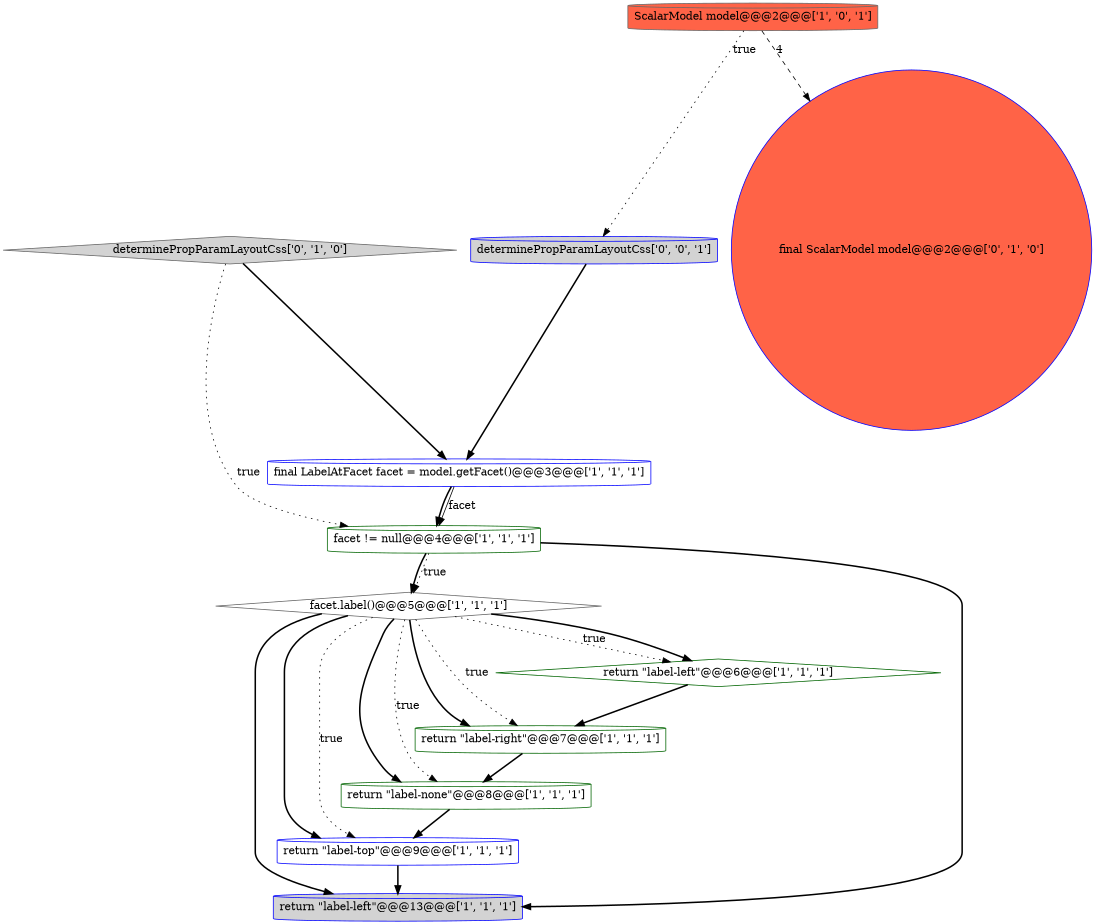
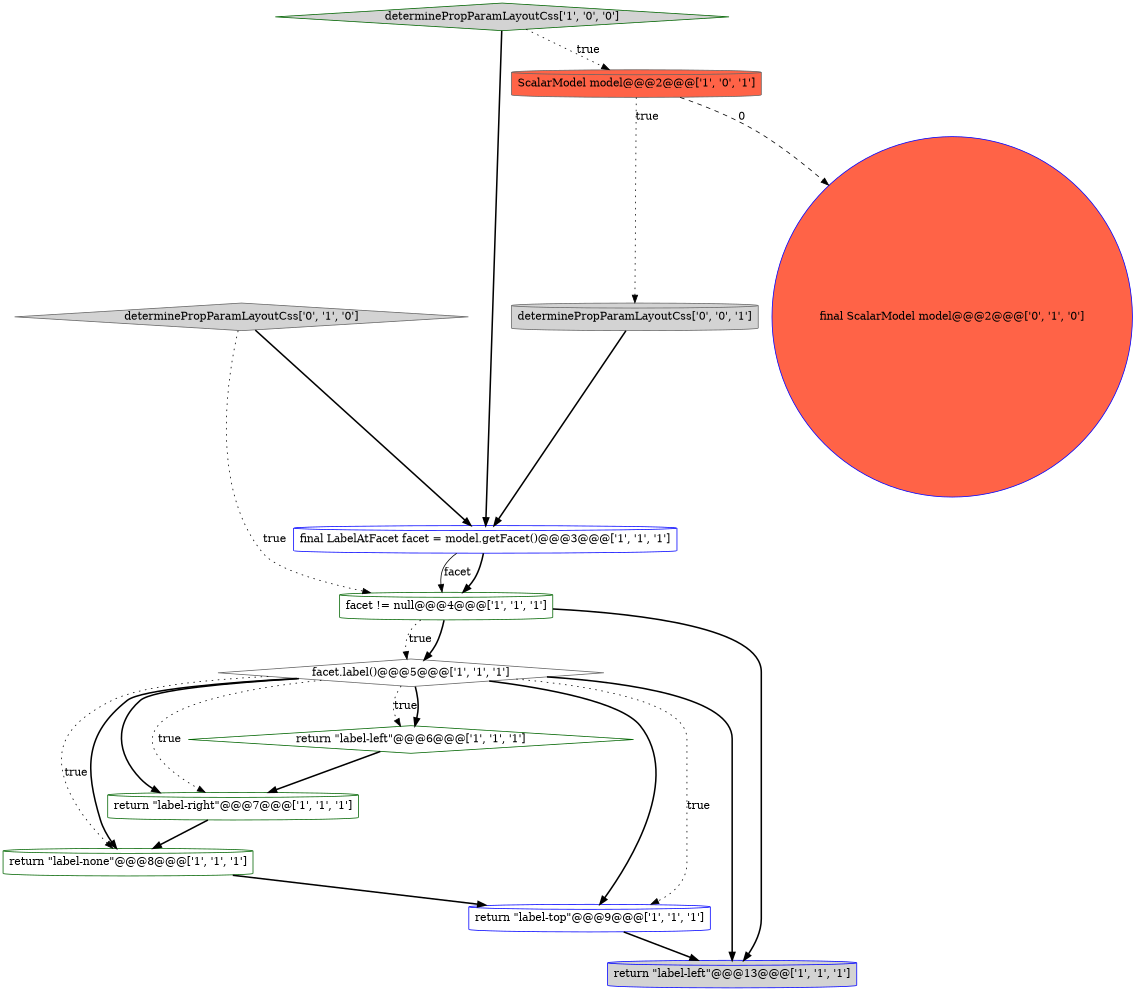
node "determinePropParamLayoutCss['1', '0', '0']": added
edge "ScalarModel model@@@2@@@['1', '0', '1']" -> "final ScalarModel model@@@2@@@['0', '1', '0']": label "4" -> "0"
node "determinePropParamLayoutCss['0', '0', '1']": color blue -> gray40
